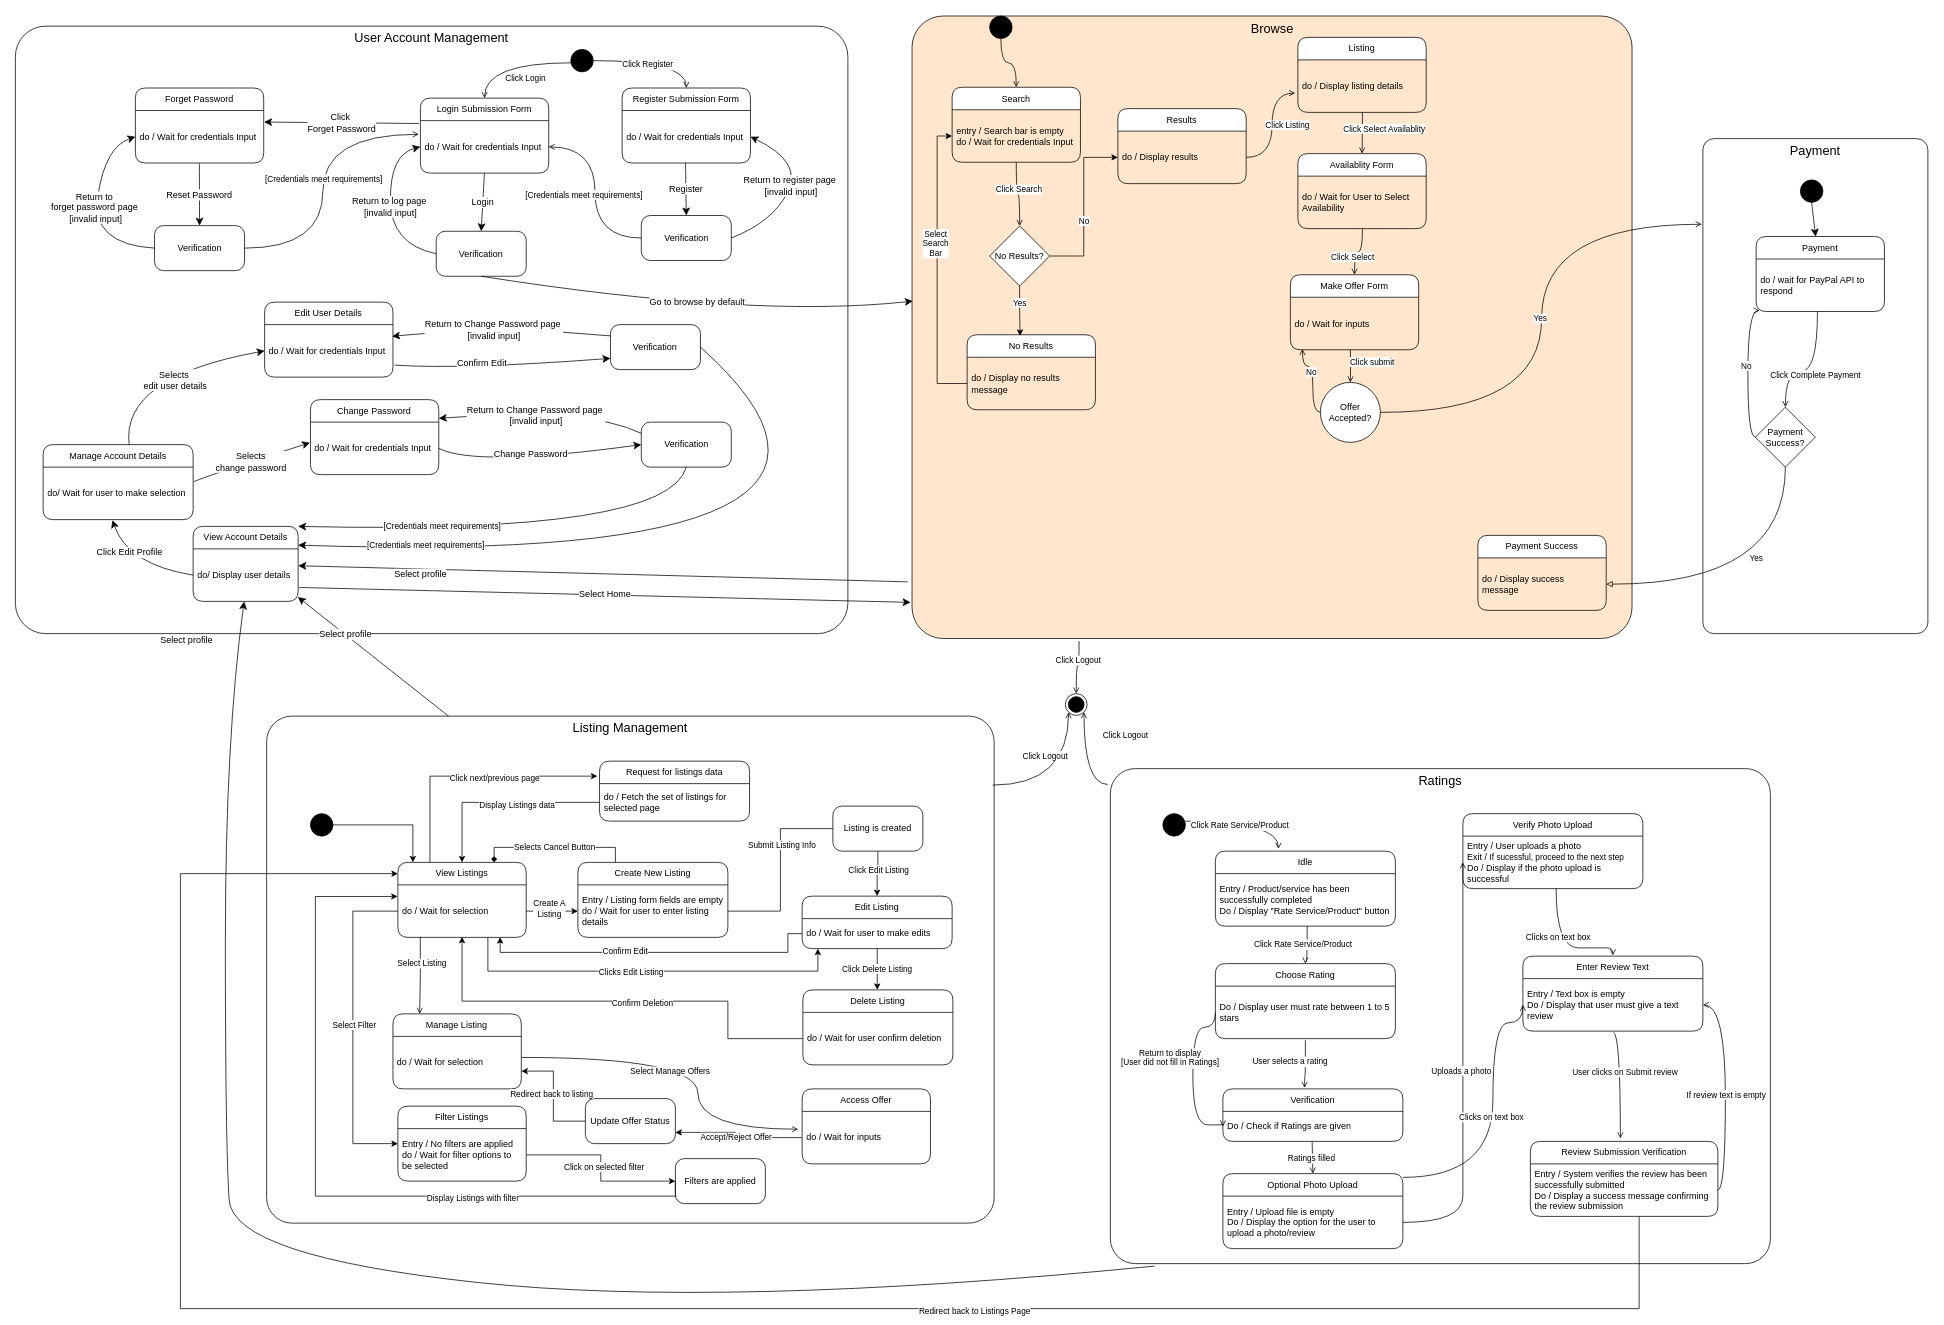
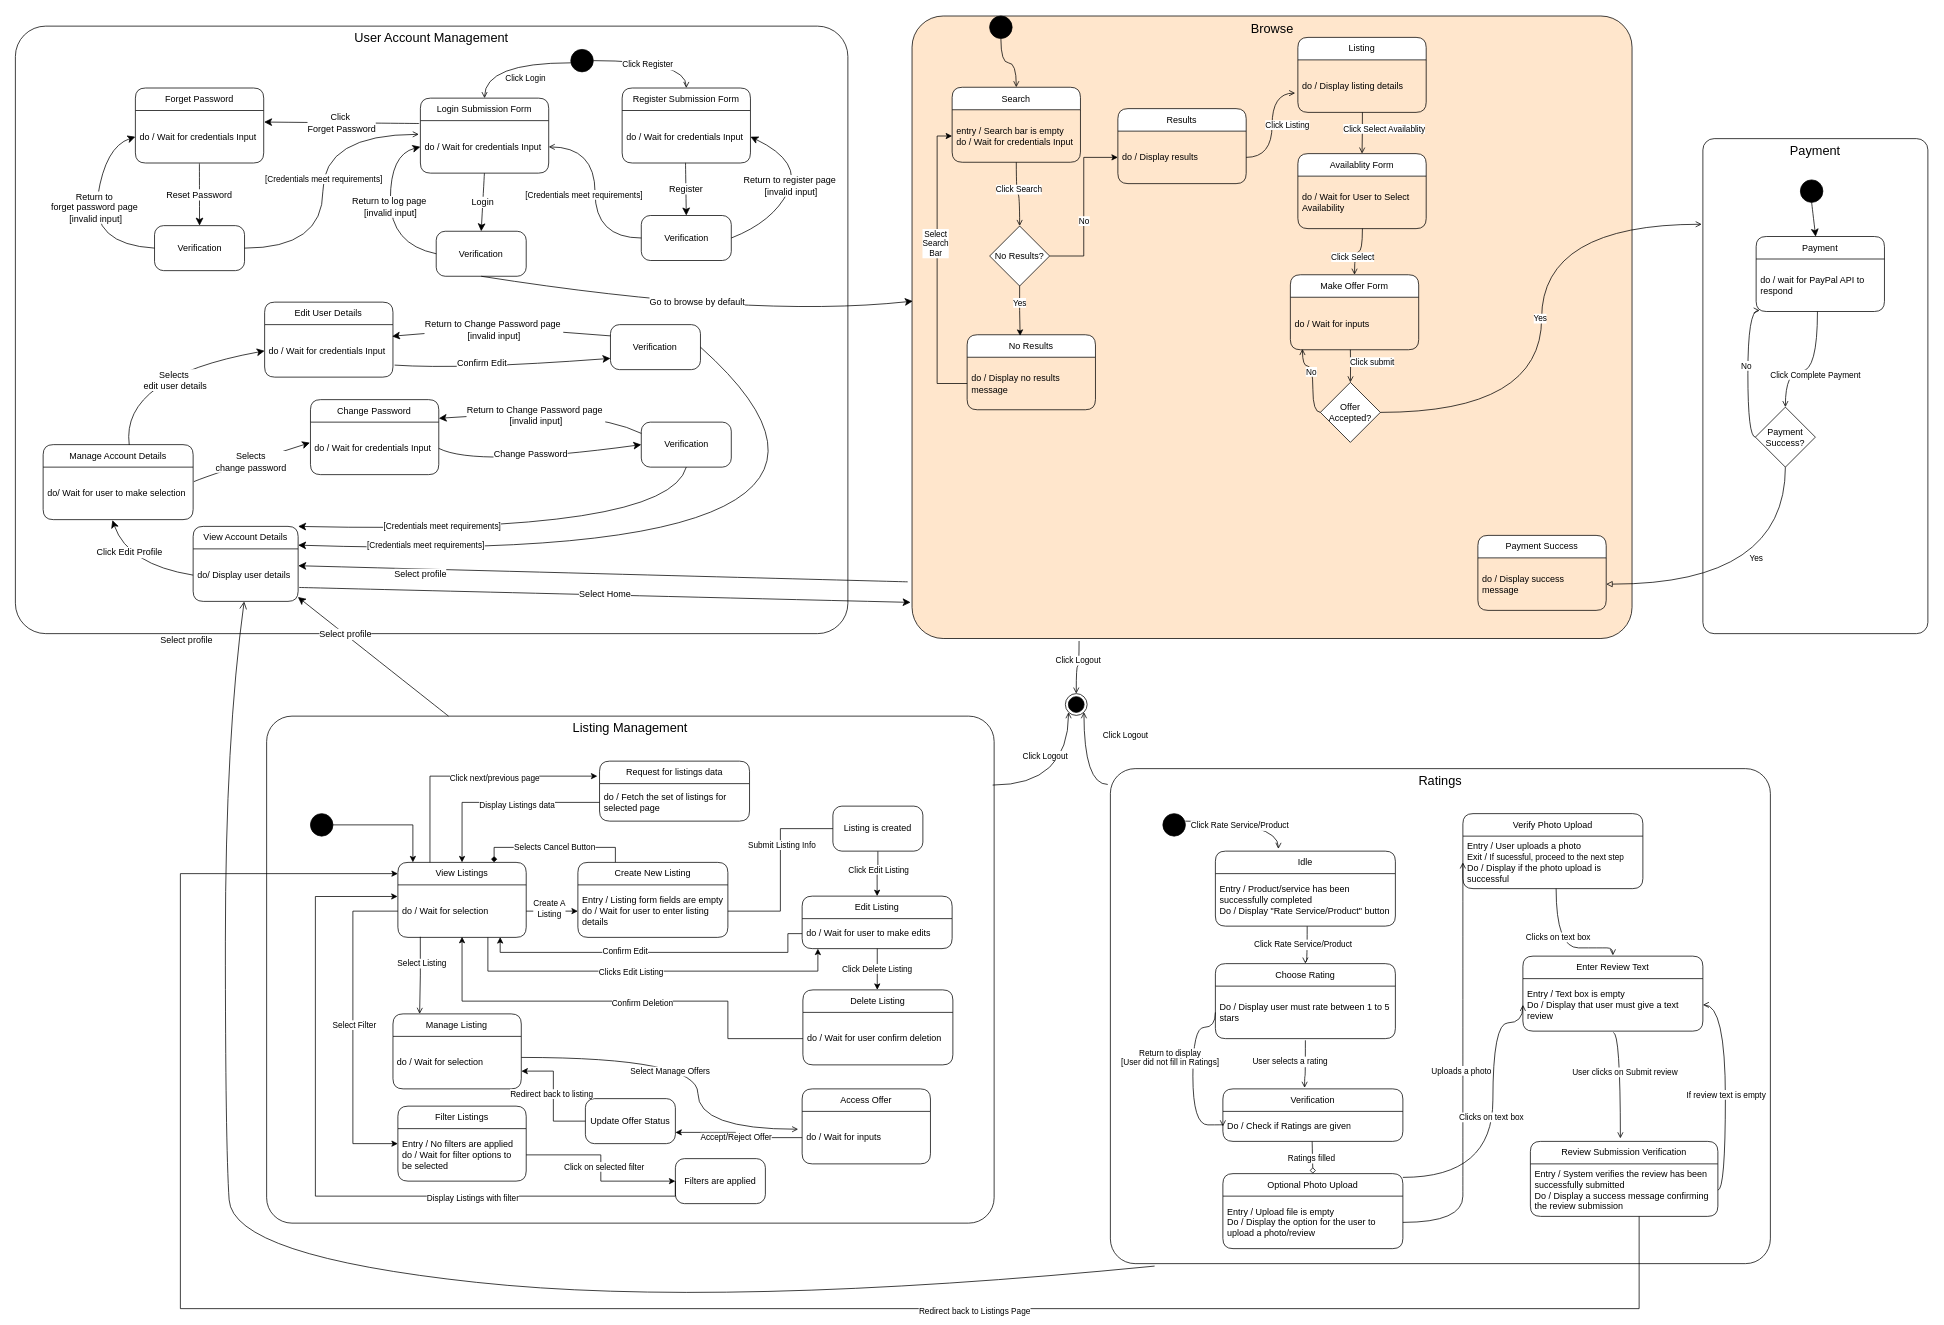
node "Offer Accepted?": shape ellipse -> diamond
edge "Ratings" -> "do/ Display user details": arrowhead classic -> open
edge "Do / Check if Ratings are given" -> "Optional Photo Upload": arrowhead open -> diamond
